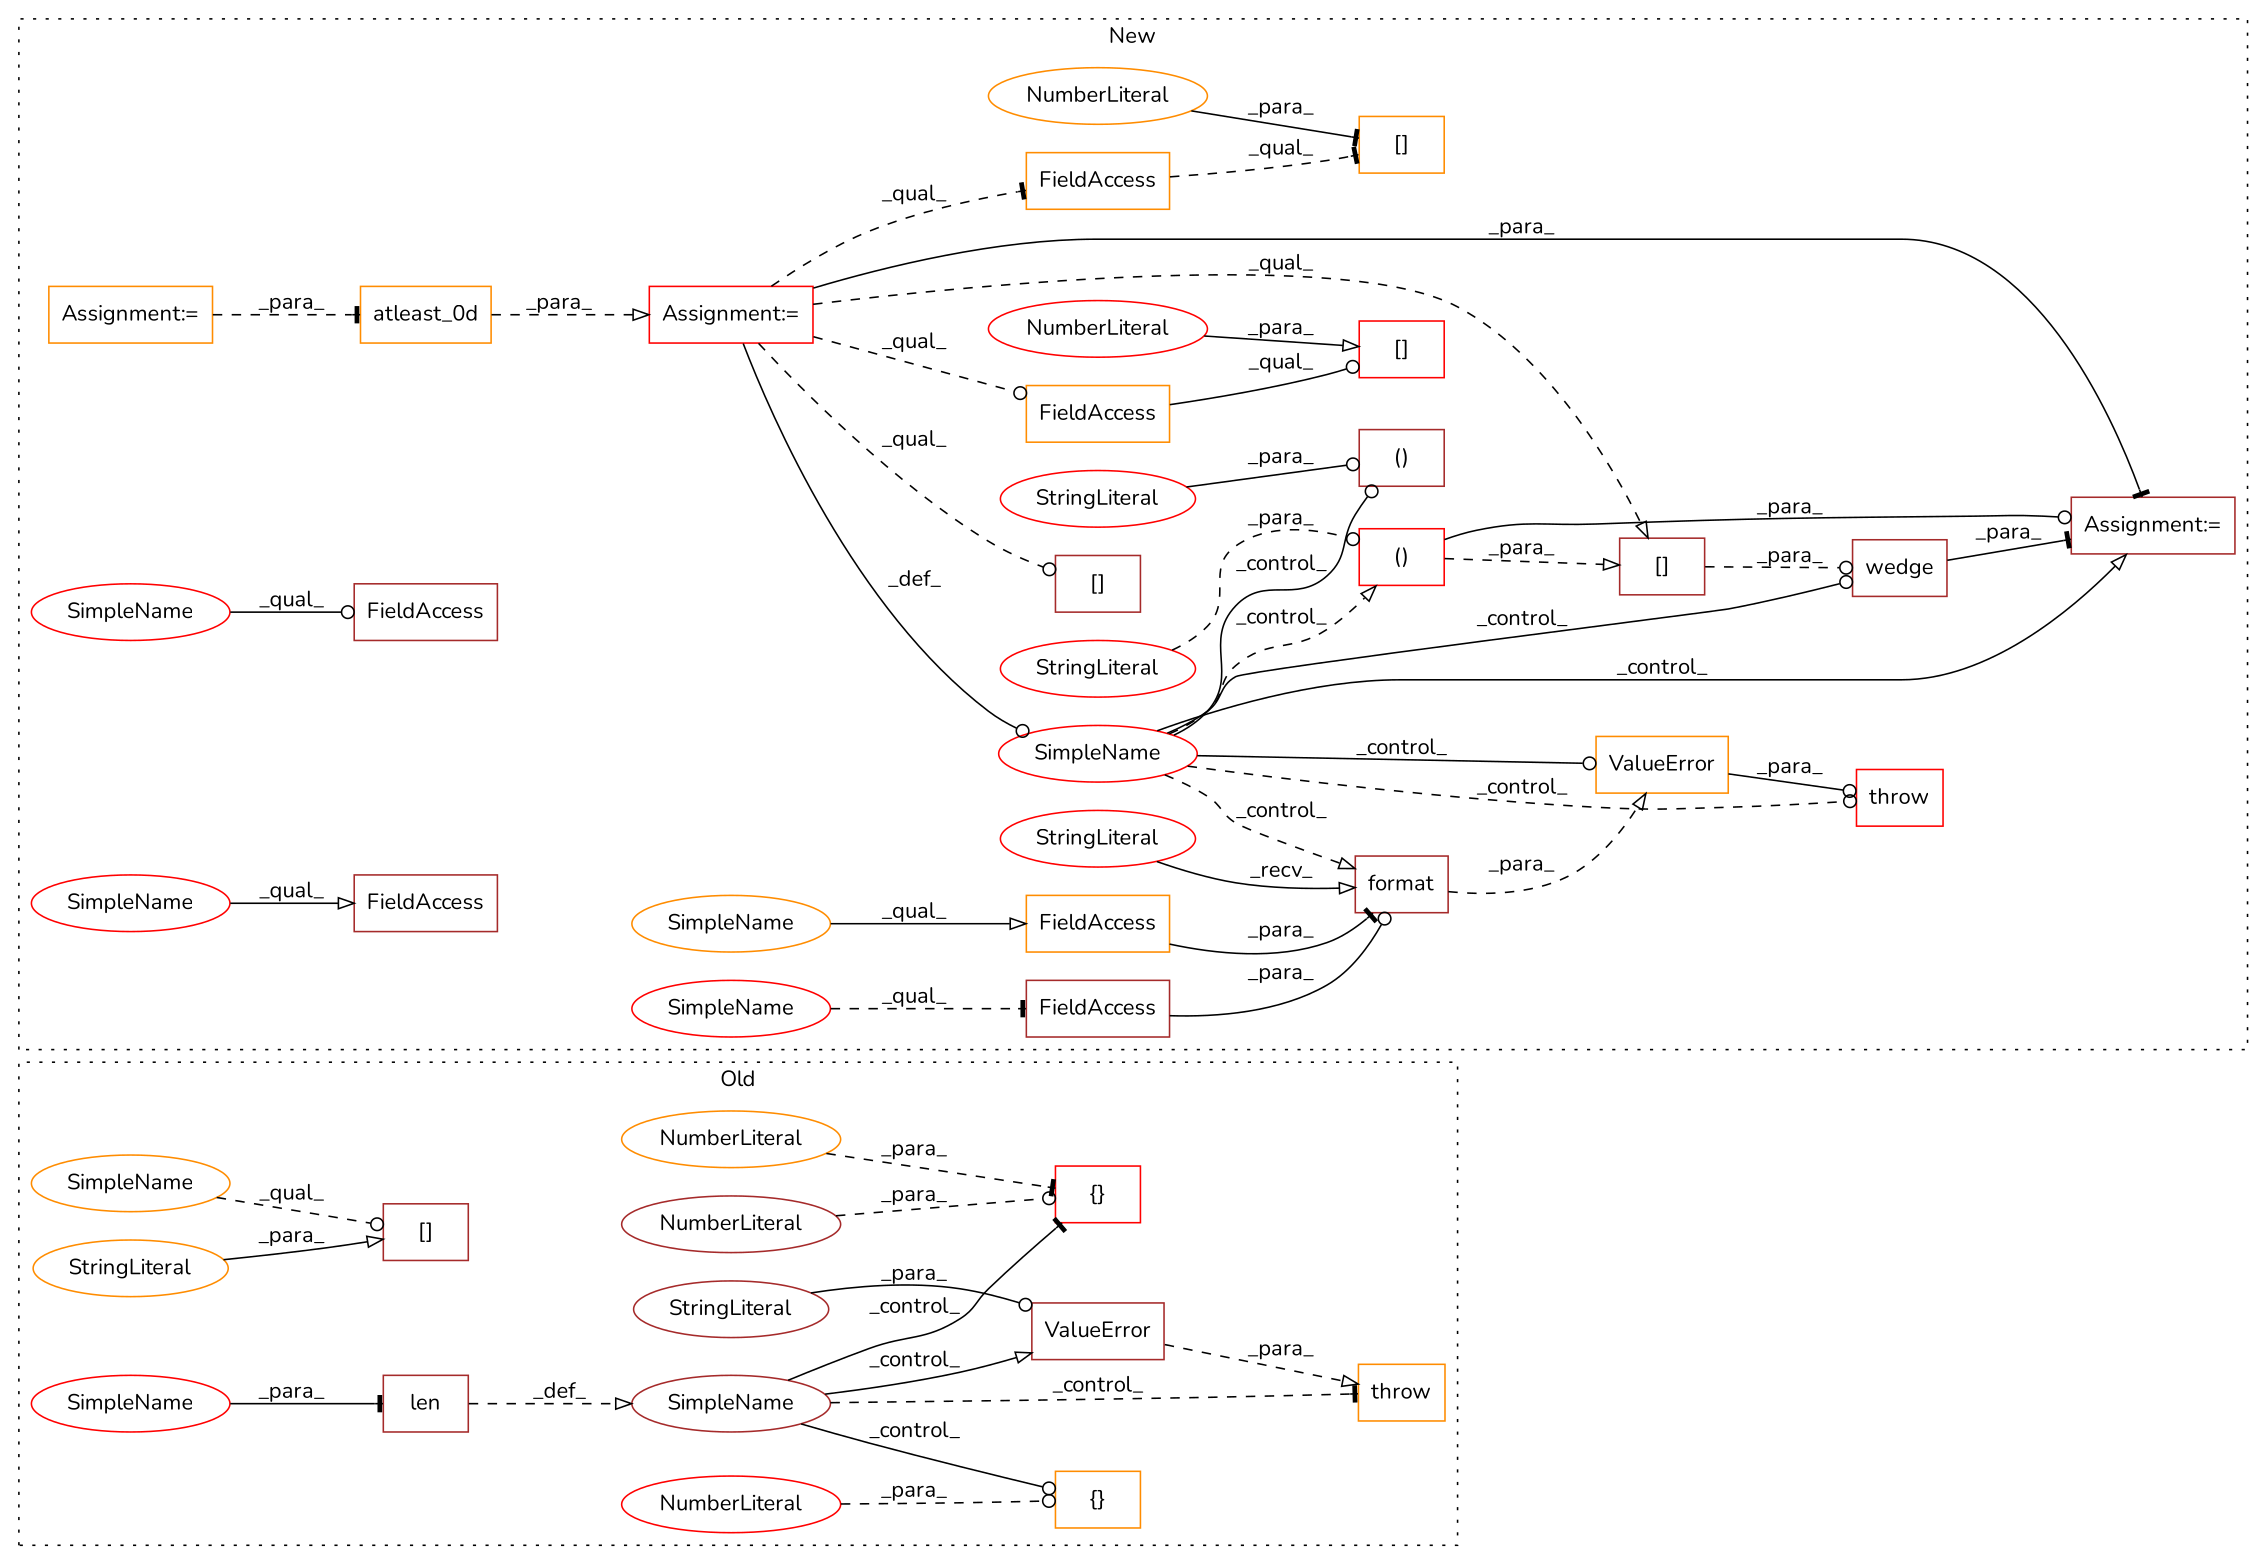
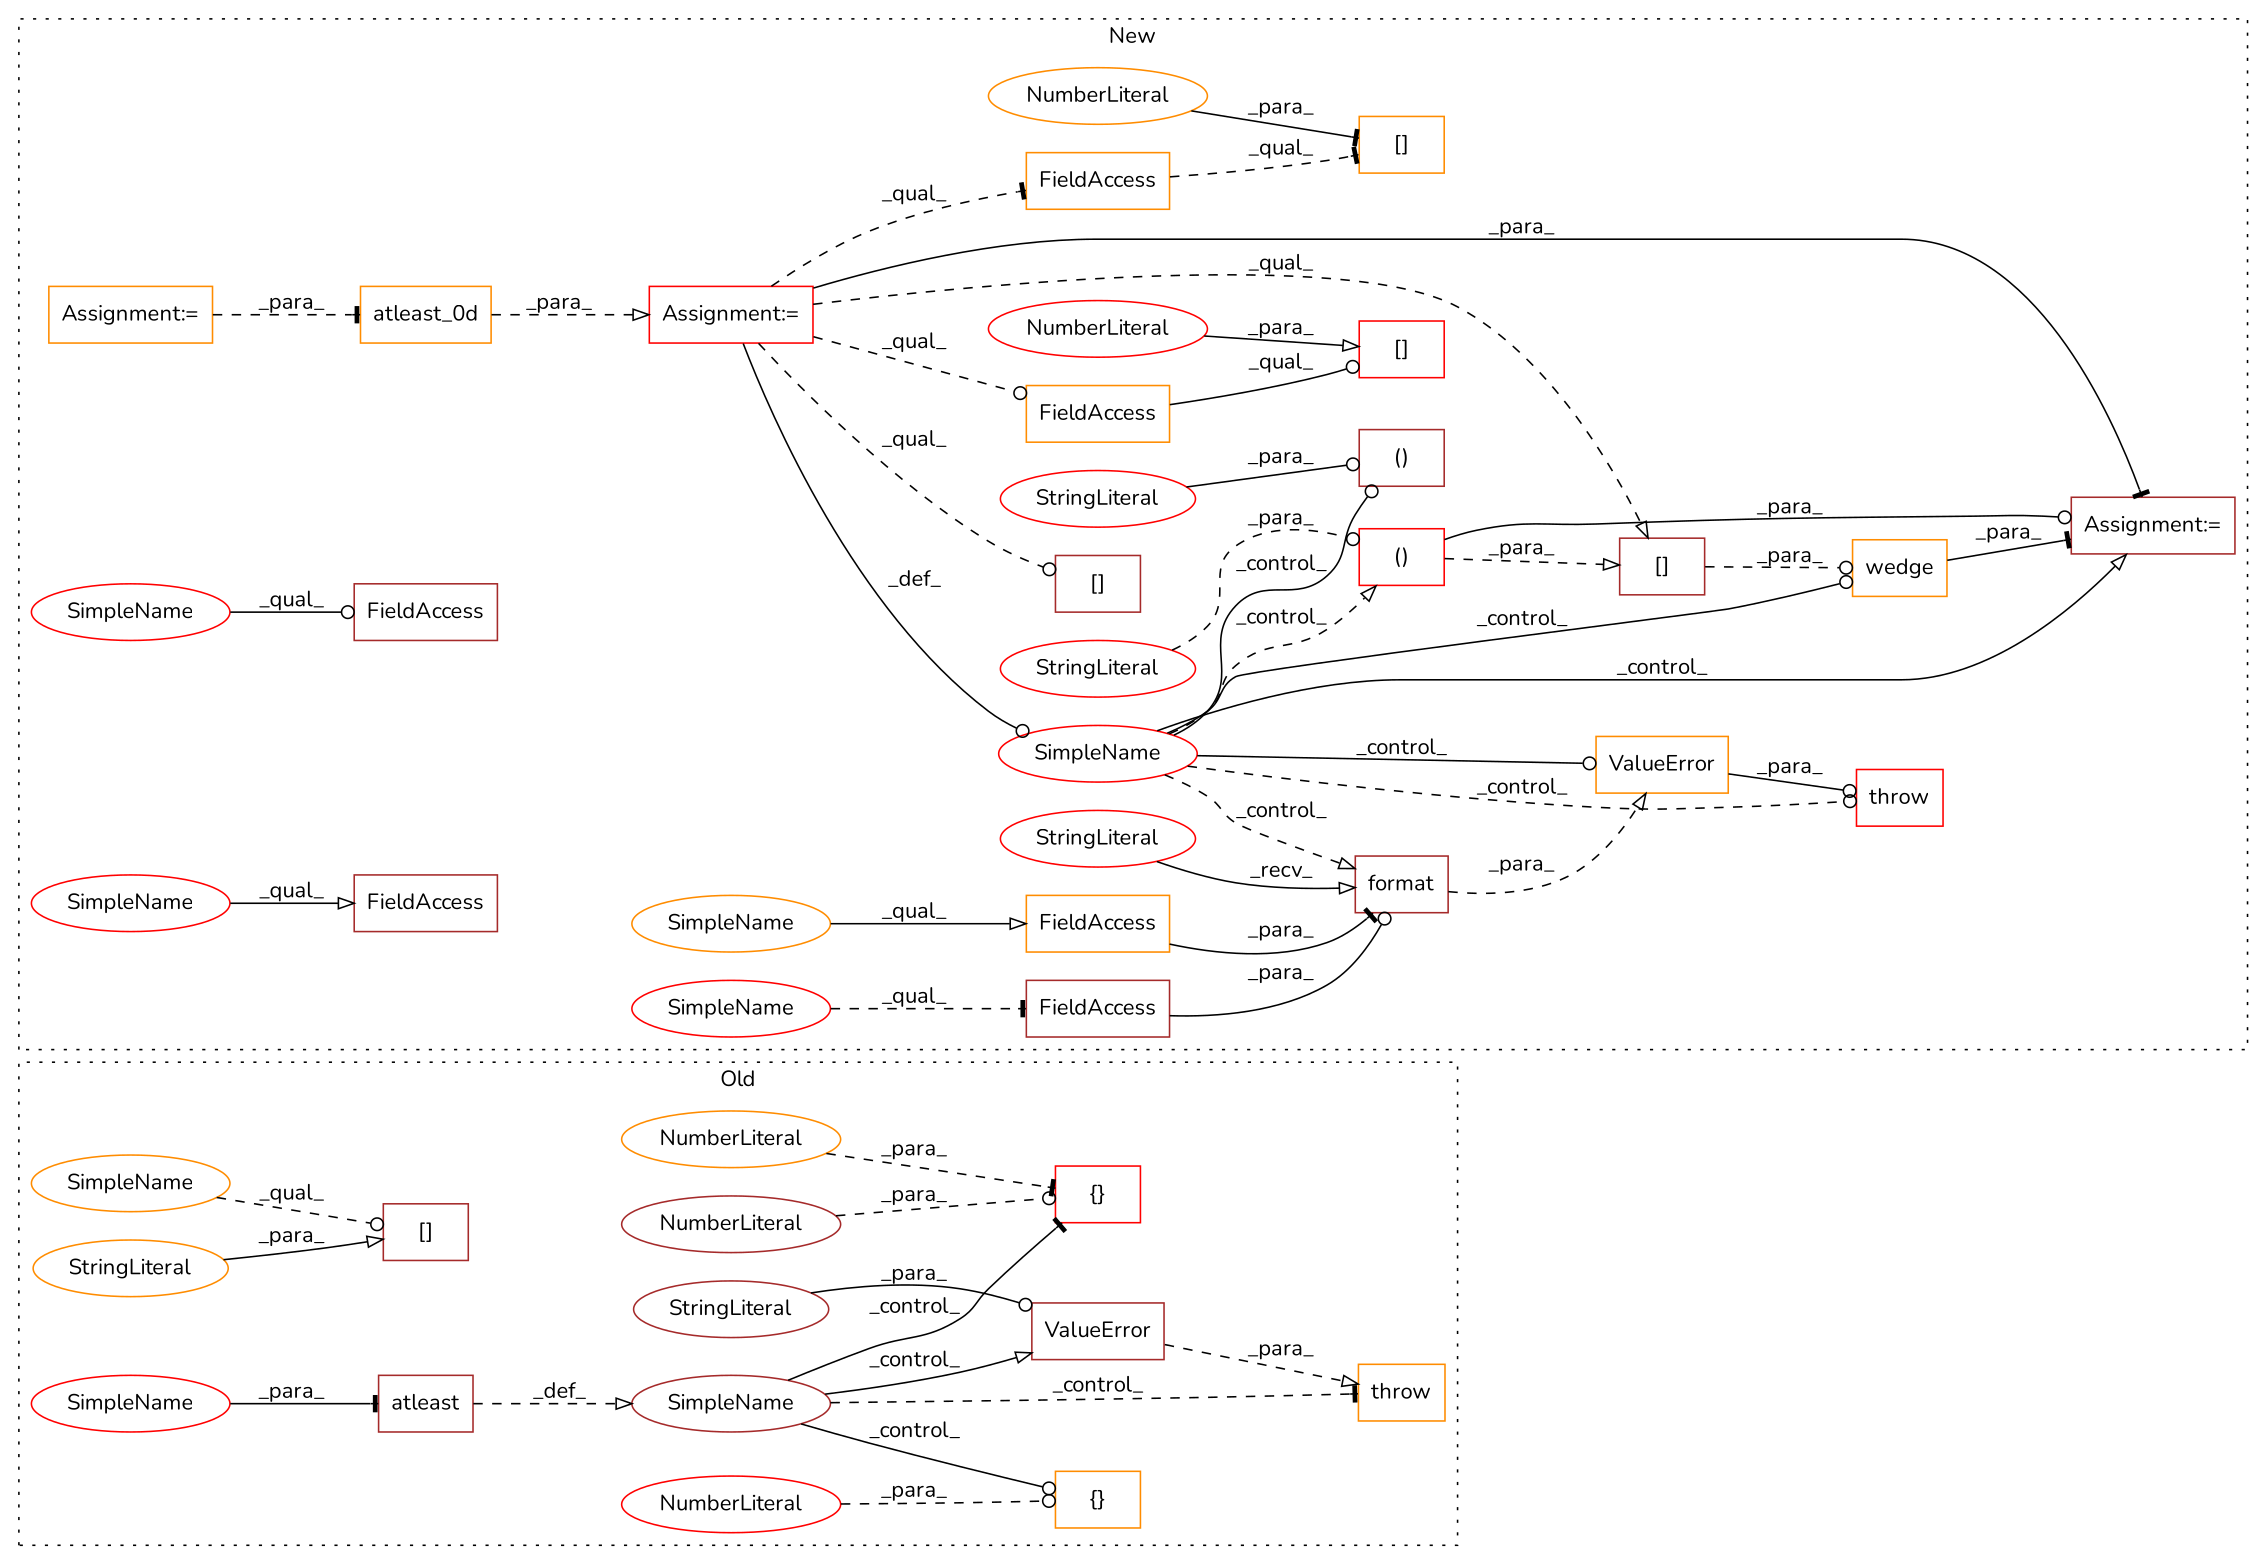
node "wedge": color brown -> darkorange
node "len": label "len" -> "atleast"
